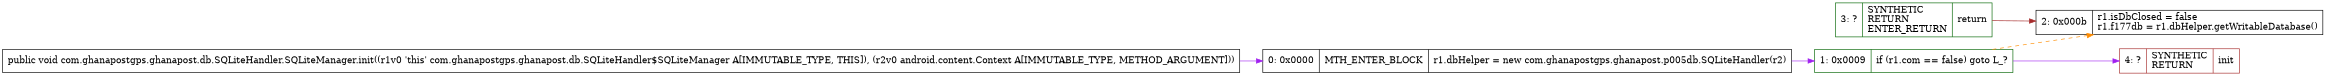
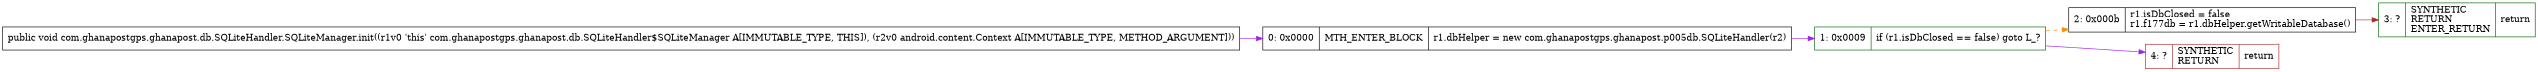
edge "3: ?" -> "2: 0x000b": reversed
node "1: 0x0009": text "if (r1.com == false) goto L_?" -> "if (r1.isDbClosed == false) goto L_?"
node "4: ?": text "init" -> "return"
